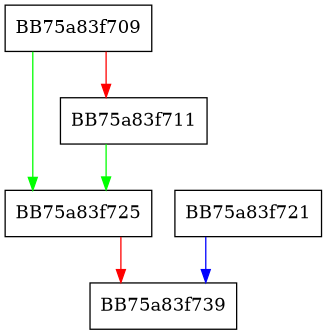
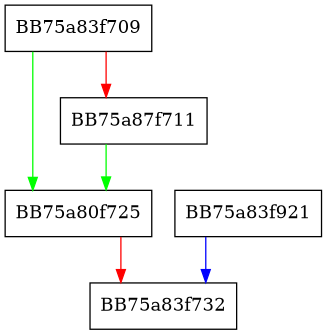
node "BB75a83f711": label "BB75a83f711" -> "BB75a87f711"
node "BB75a83f725": label "BB75a83f725" -> "BB75a80f725"
node "BB75a83f721": label "BB75a83f721" -> "BB75a83f921"
node "BB75a83f739": label "BB75a83f739" -> "BB75a83f732"
